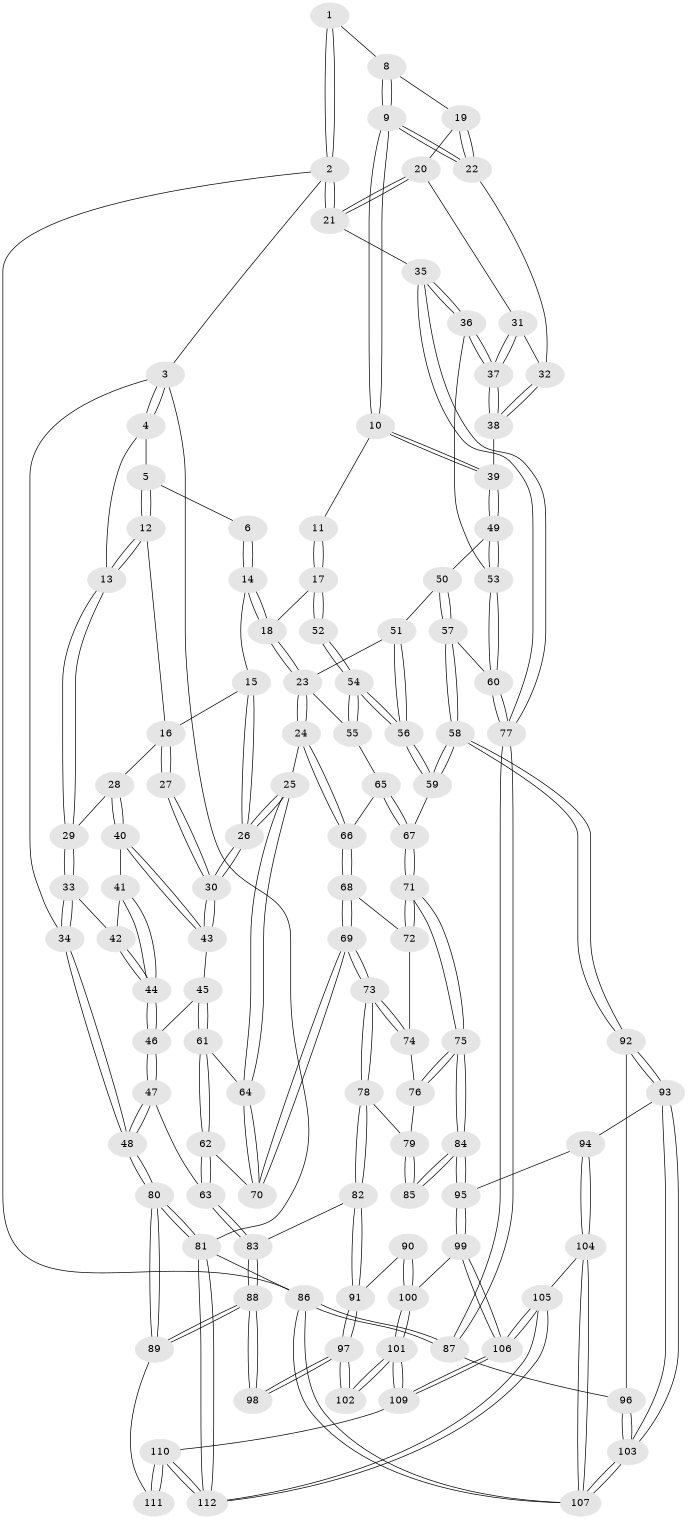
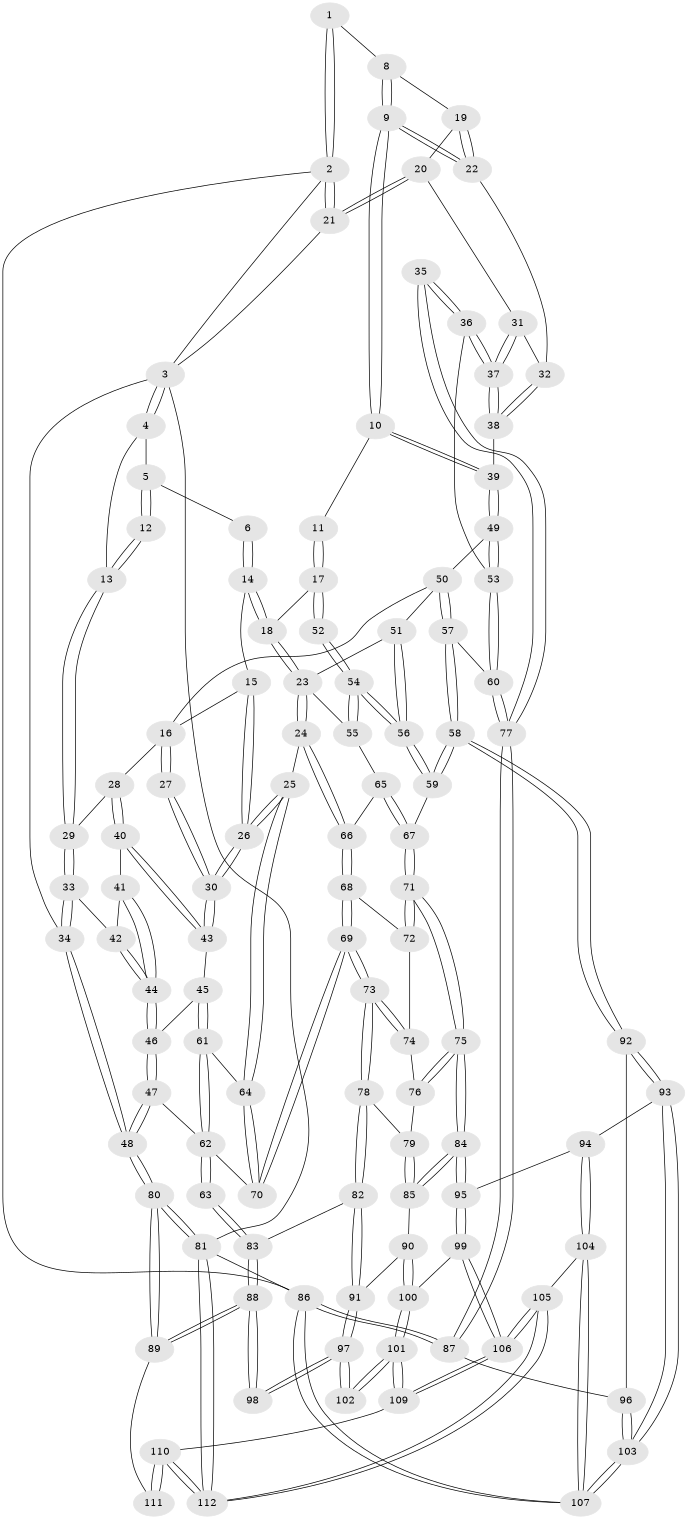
edge "21" -- "35": now "21" -- "3"
edge "12" -- "16": now "50" -- "16"
edge "47" -- "63": now "47" -- "62"
edge "85" -- "90": added
